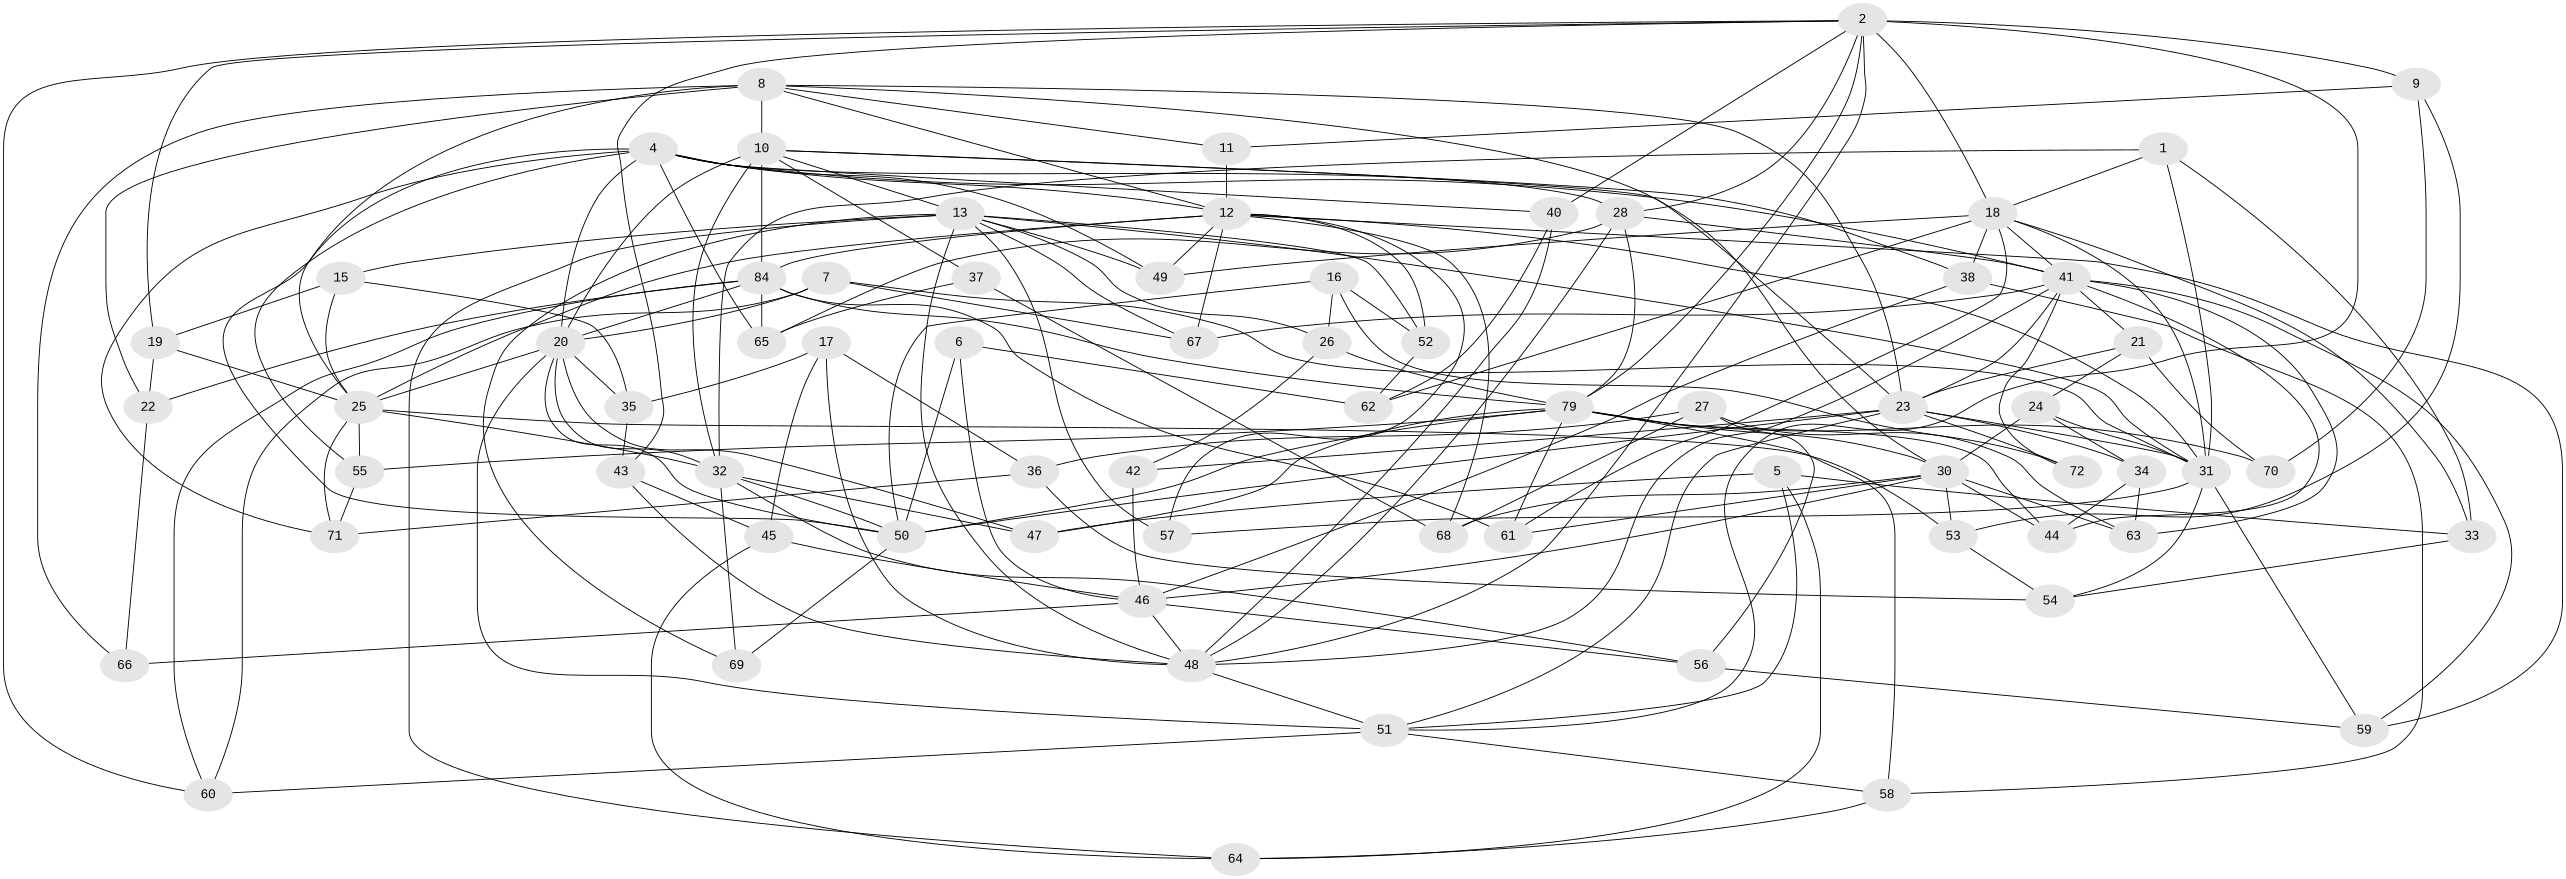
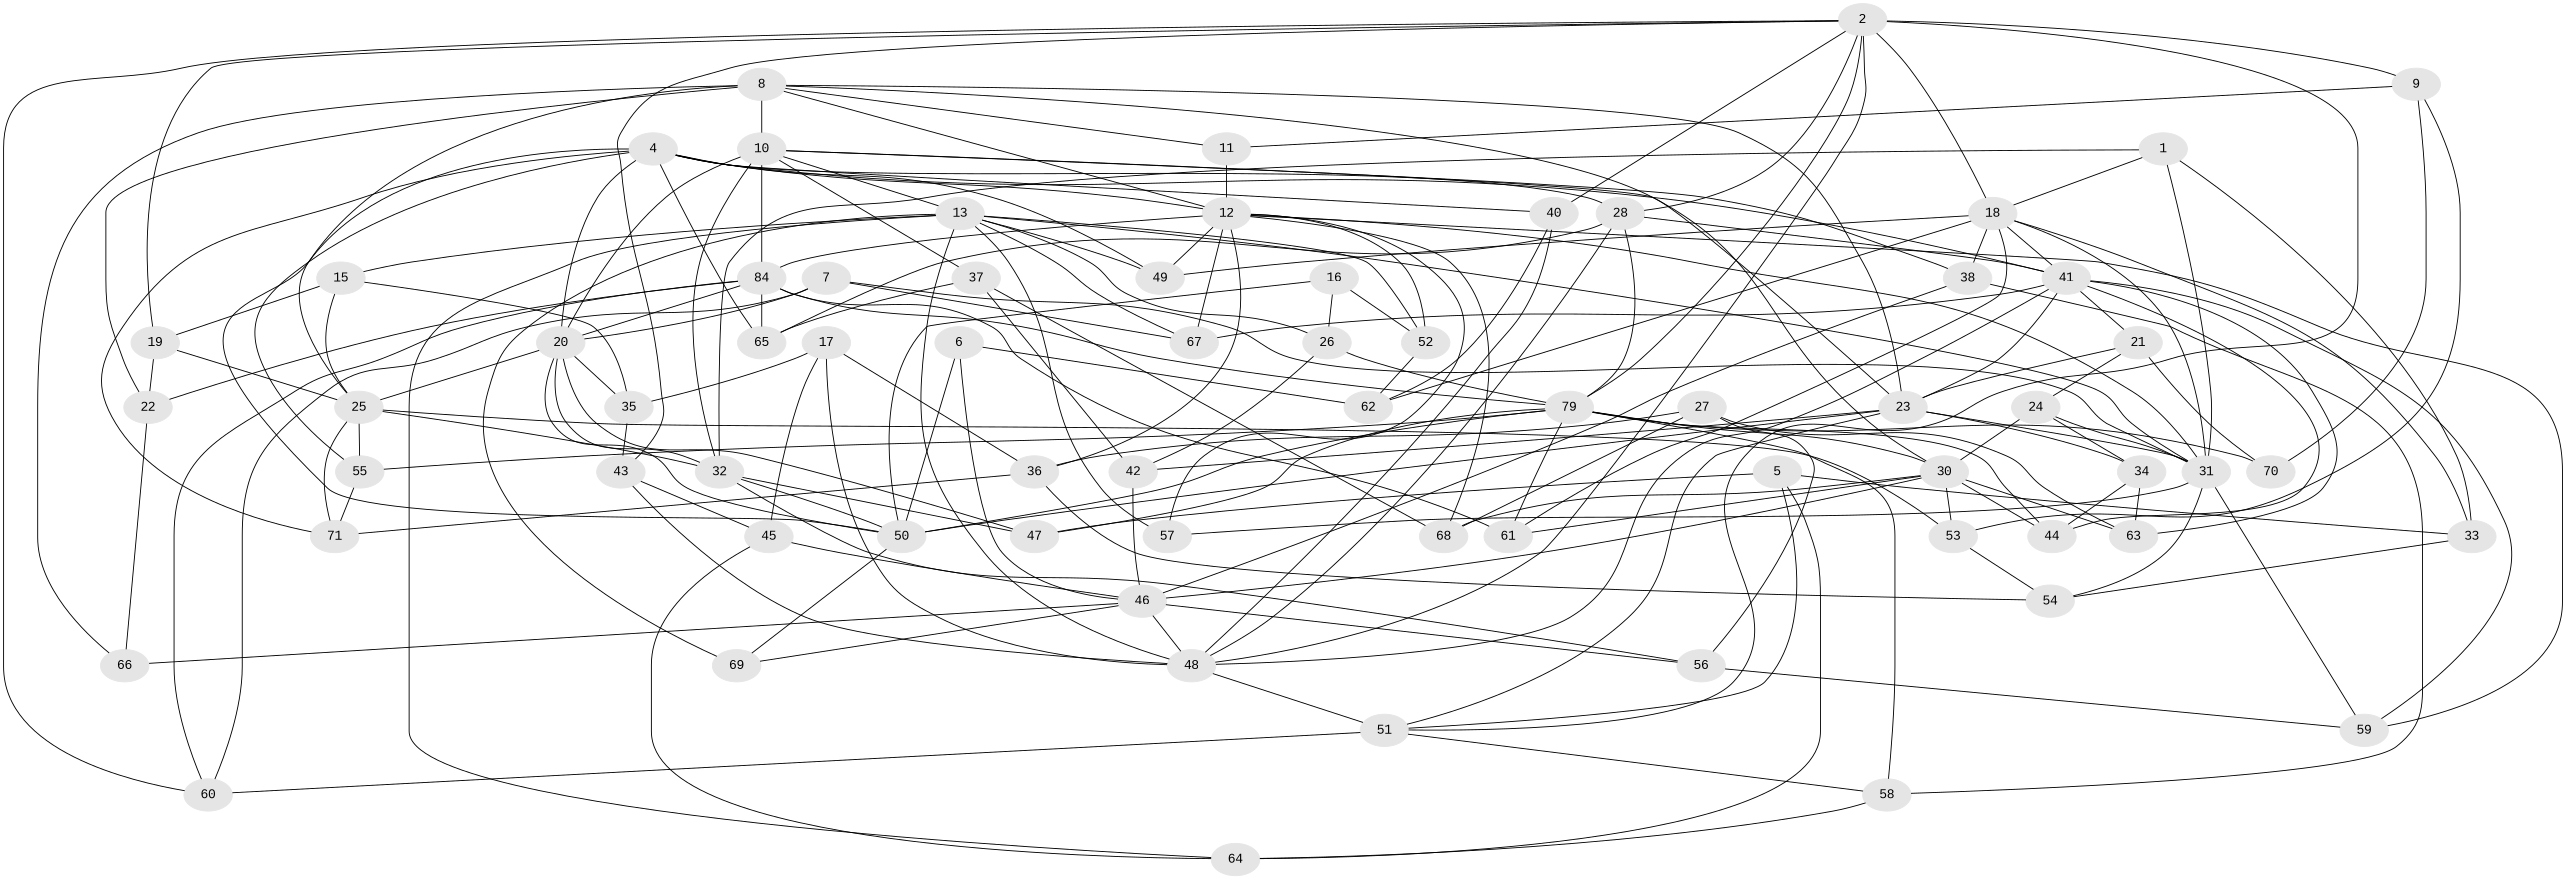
edge "12" -- "25": now "12" -- "36"
edge "37" -- "42": added
node "72": removed
edge "32" -- "69": now "46" -- "69"
edge "20" -- "51": removed
